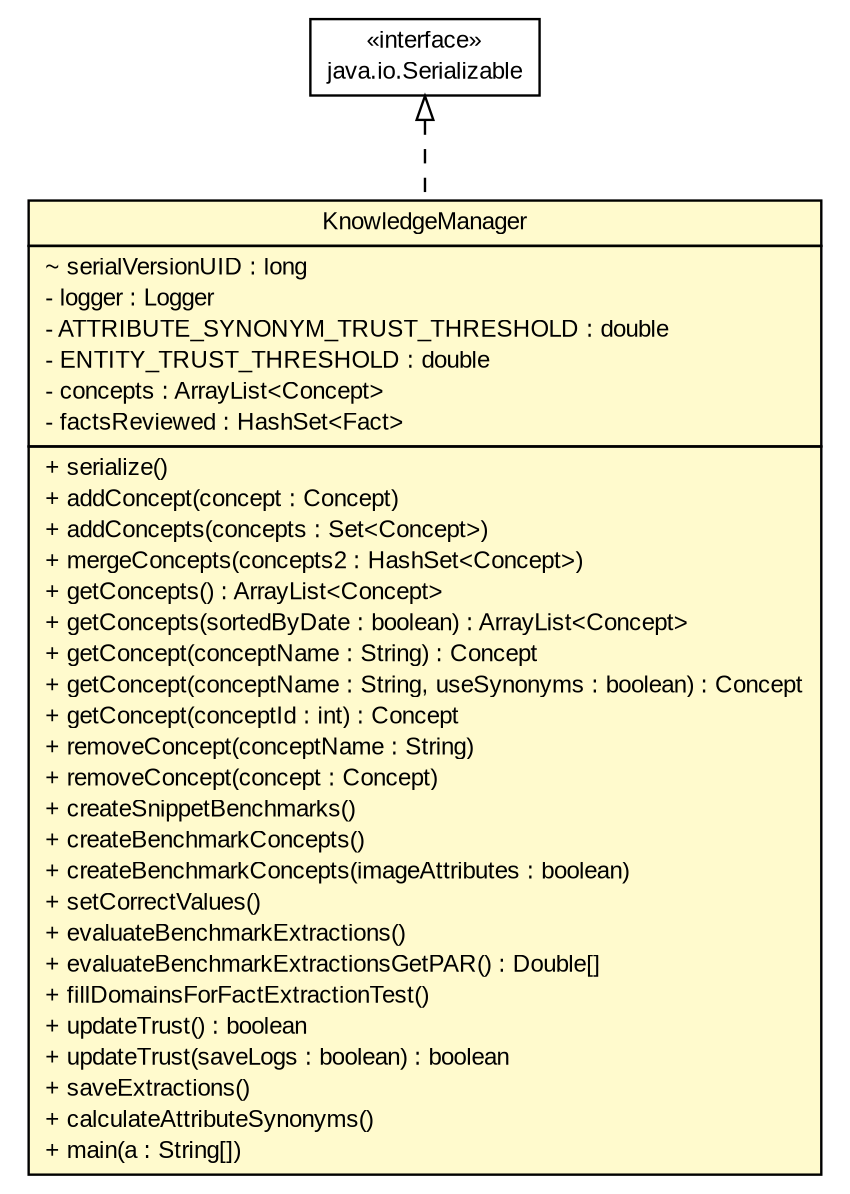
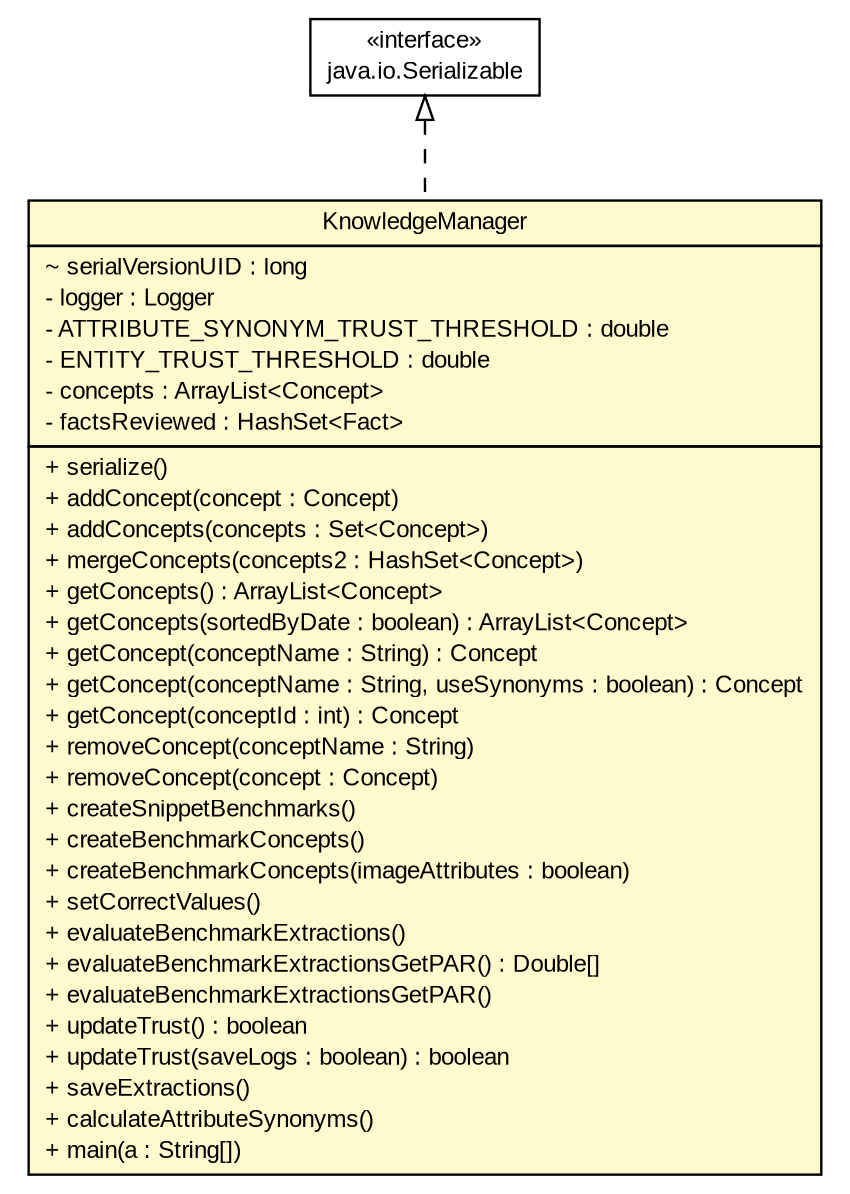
node "KnowledgeManager": text "+ fillDomainsForFactExtractionTest()" -> "+ evaluateBenchmarkExtractionsGetPAR()"
